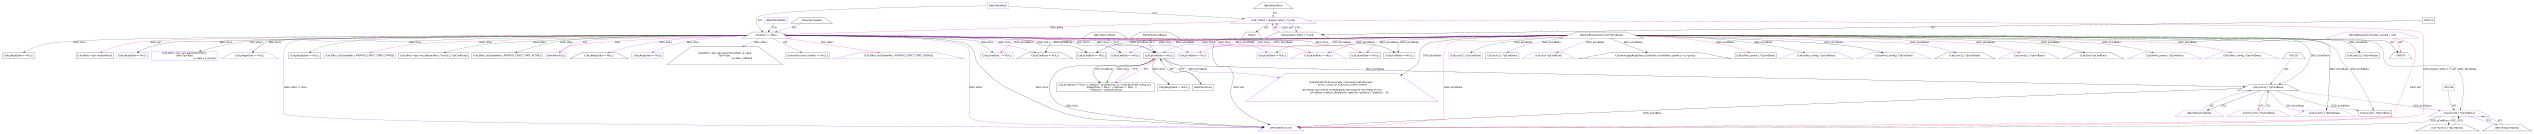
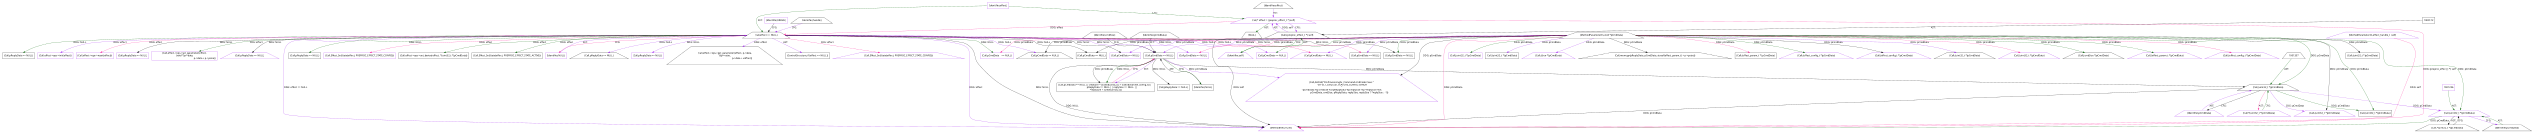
node "(Call,* effect = (preproc_effect_t *) uint)": label "(Call,* effect = (preproc_effect_t *) uint)" -> "(Call,* effect = (preproc_effect_t *) self)"
edge "(Call,effect == NULL)" -> "(Call,effect->ops->reset(effect))": label "DDG: self" -> "DDG: effect"
node "(Call,effect->ops->init(effect))": added
node "(Call,effect->ops->reset(effect))": color black -> purple
node "(Identifier,self)": added
node "(Call,(bool *)pCmdData)": label "(Call,(bool *)pCmdData)" -> "(Call,(cmdSize *)pCmdData)"
node "1000100": removed
